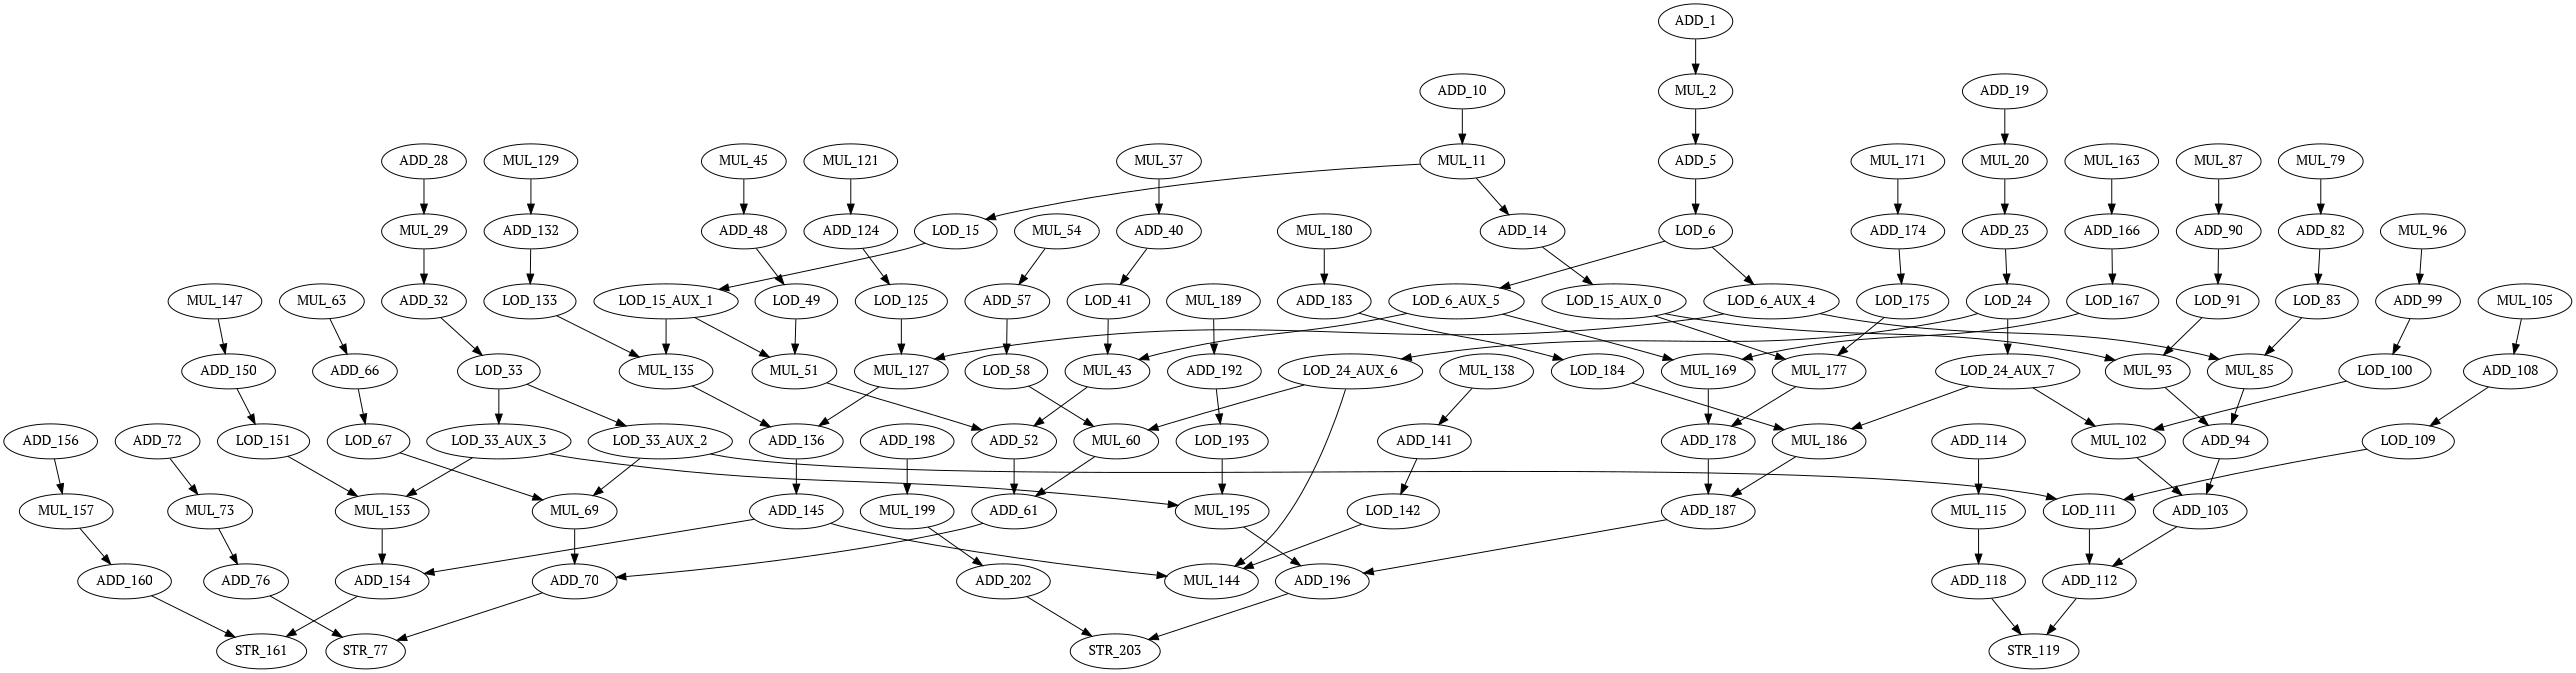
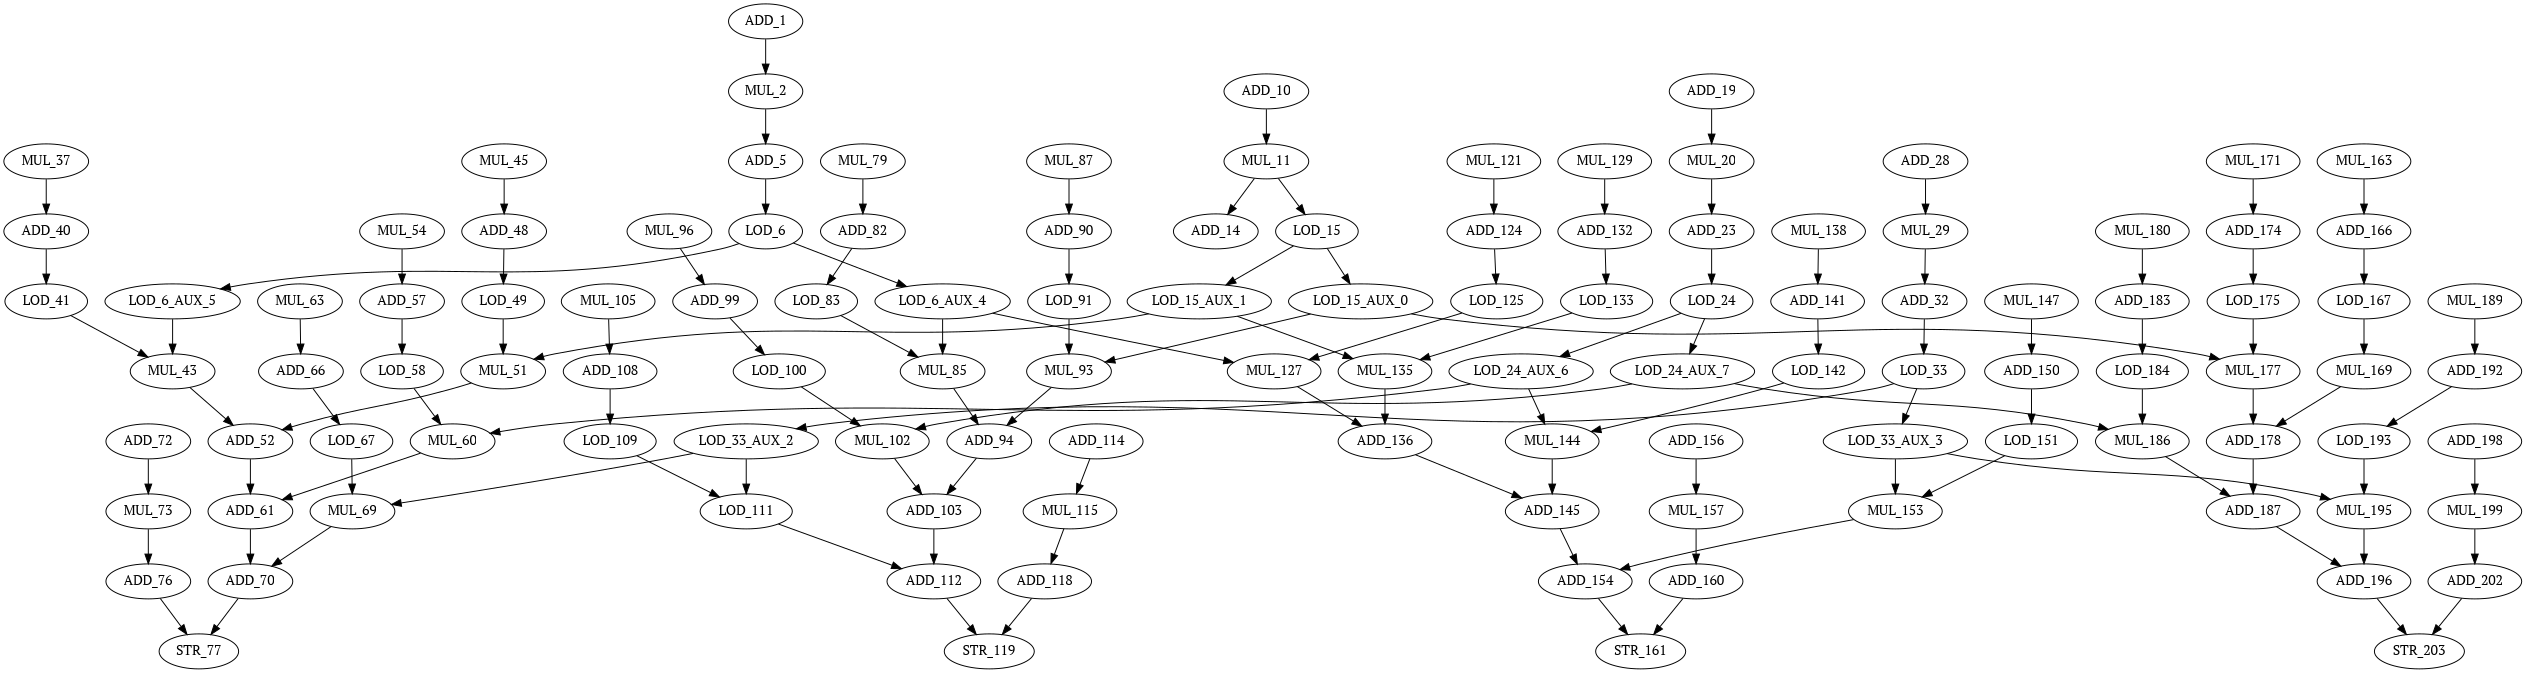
edge "ADD_14" -> "LOD_15_AUX_0": now "LOD_15" -> "LOD_15_AUX_0"
edge "LOD_6_AUX_5" -> "MUL_169": removed
edge "ADD_145" -> "MUL_144": reversed
